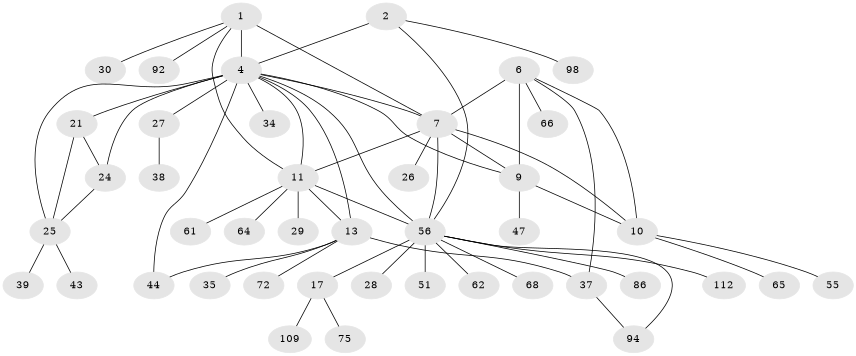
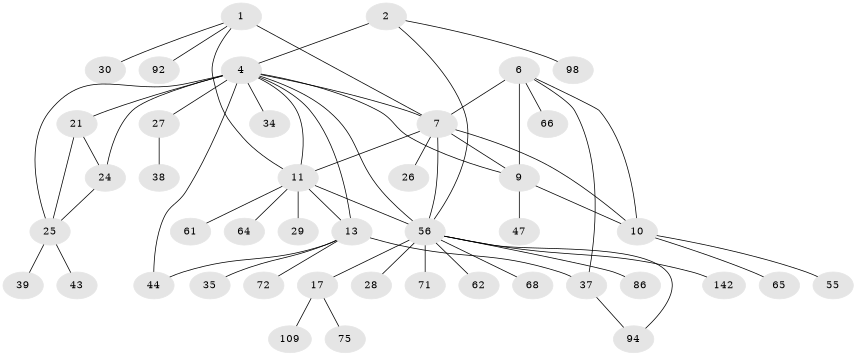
edge "1" -- "4": removed
node "51": label "51" -> "71"
node "112": label "112" -> "142"
